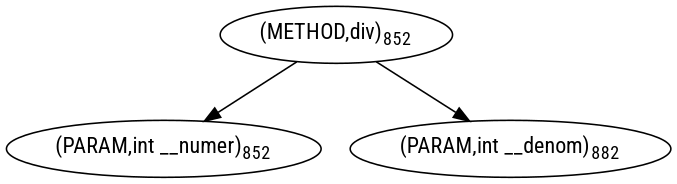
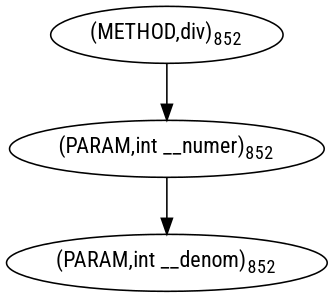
edge "(METHOD,div)" -> "(PARAM,int __denom)": now "(PARAM,int __numer)" -> "(PARAM,int __denom)"
node "(PARAM,int __denom)": text "882" -> "852"
